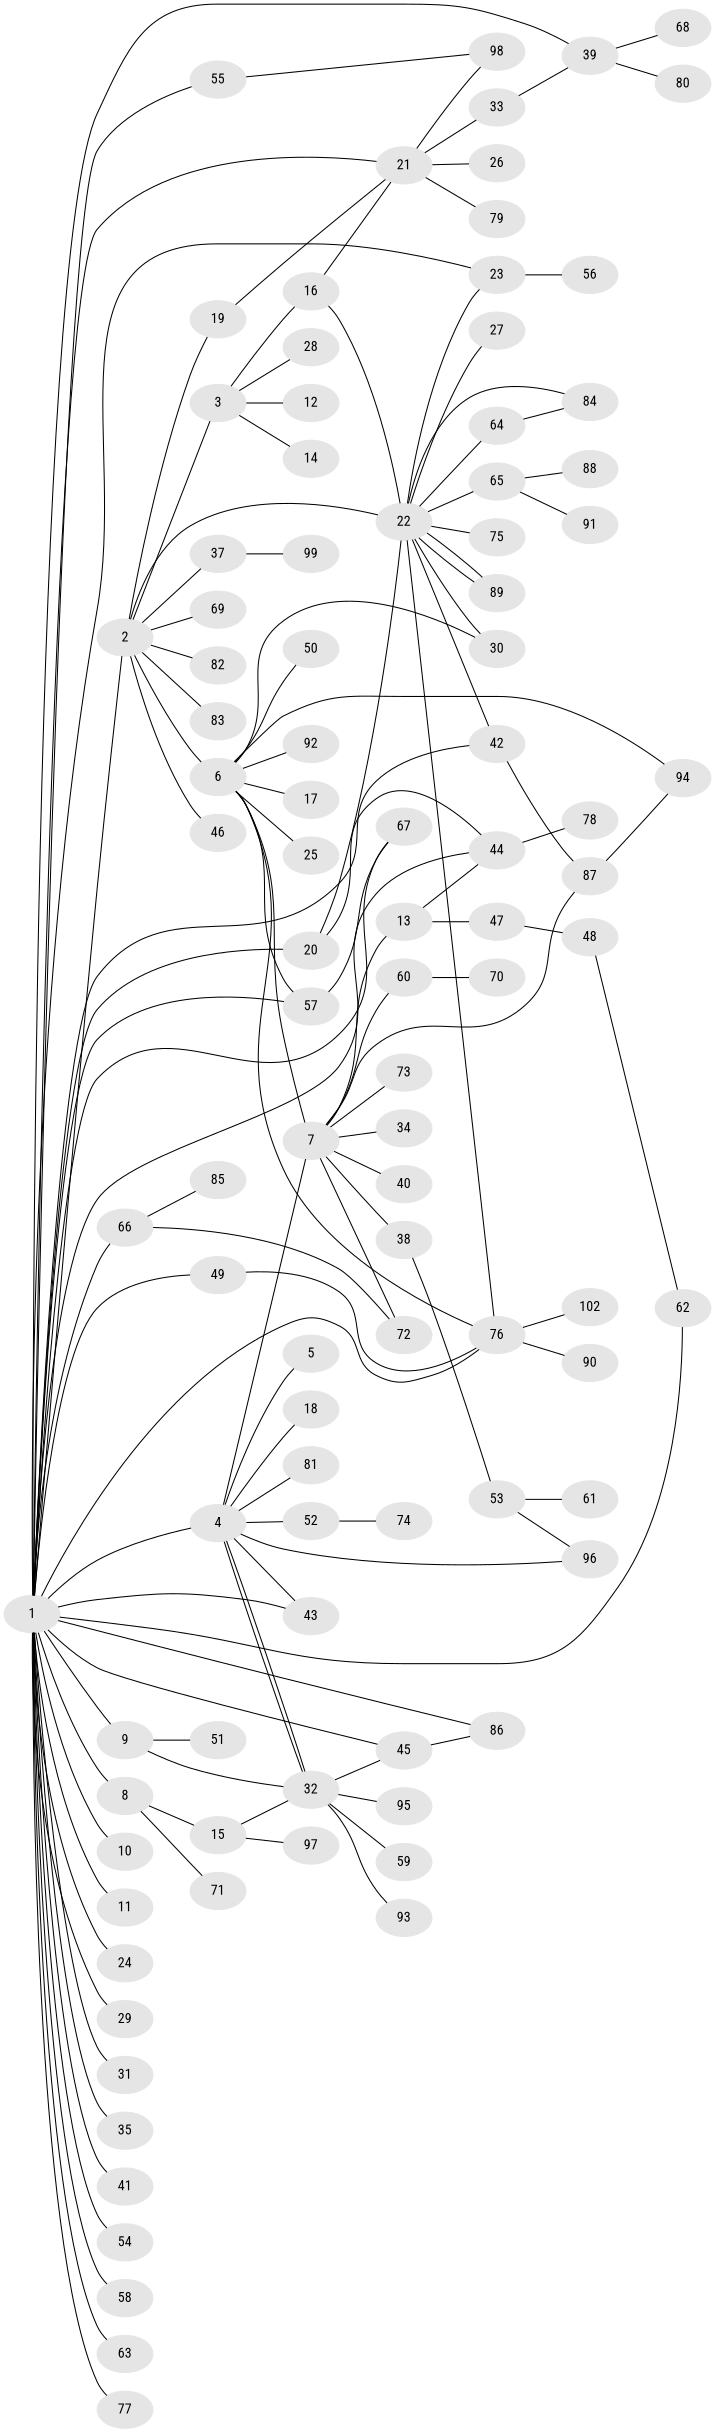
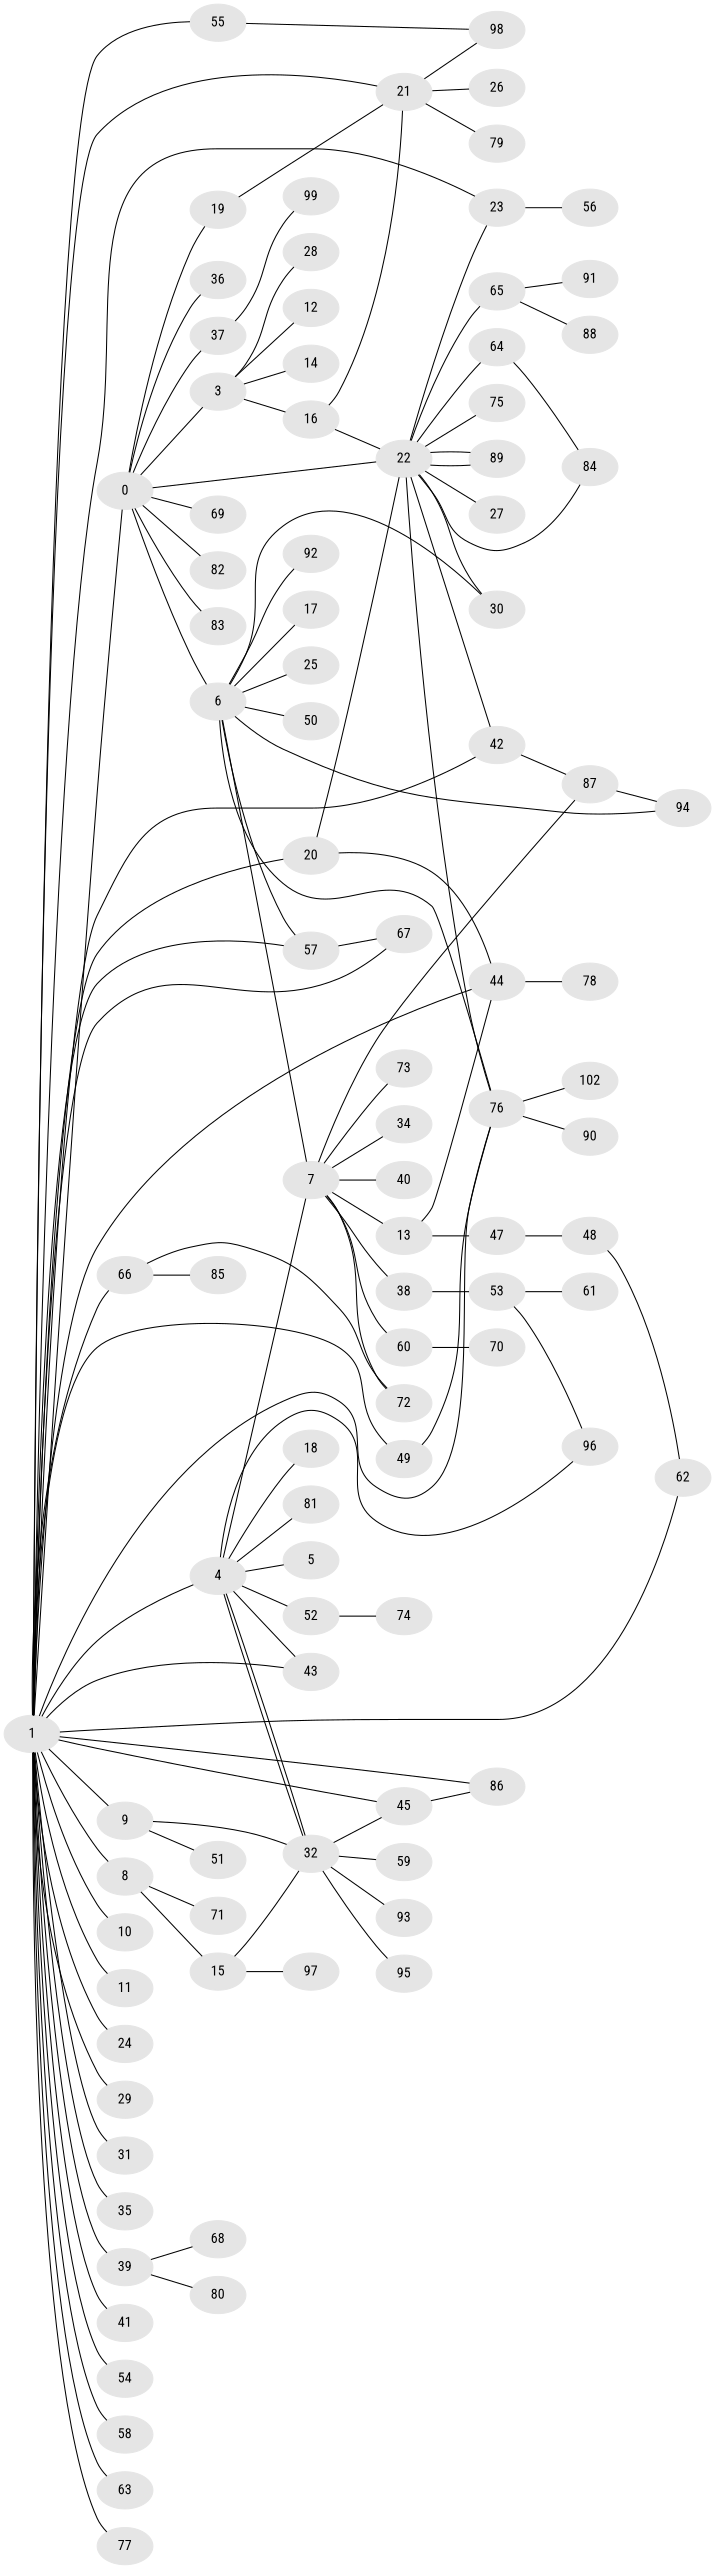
node "33": removed
node "2": label "2" -> "0"
node "46": label "46" -> "36"
